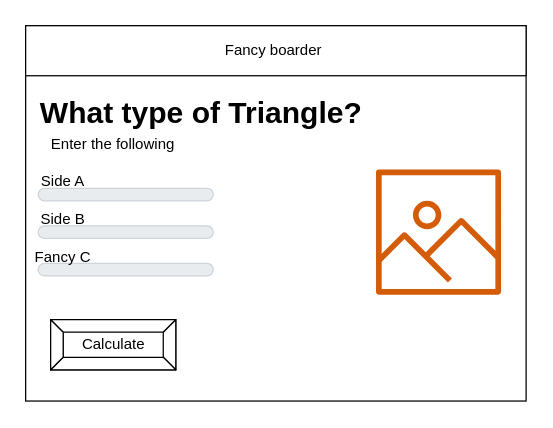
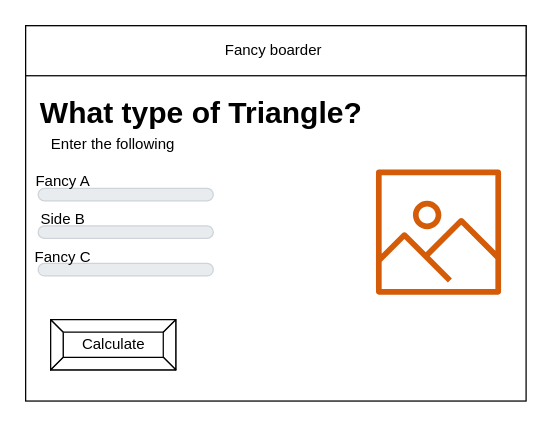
node "Side A": label "Side A" -> "Fancy A"
